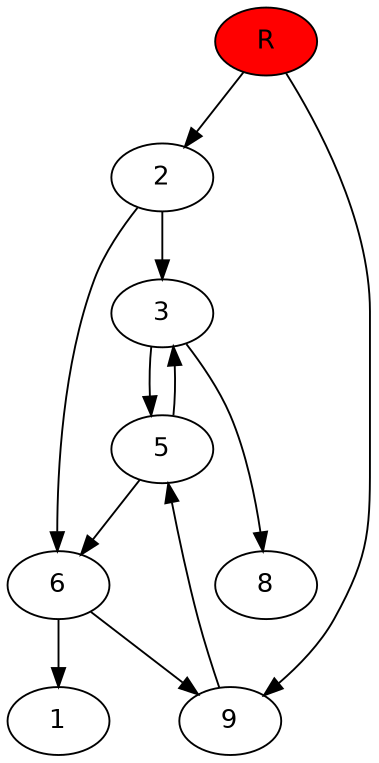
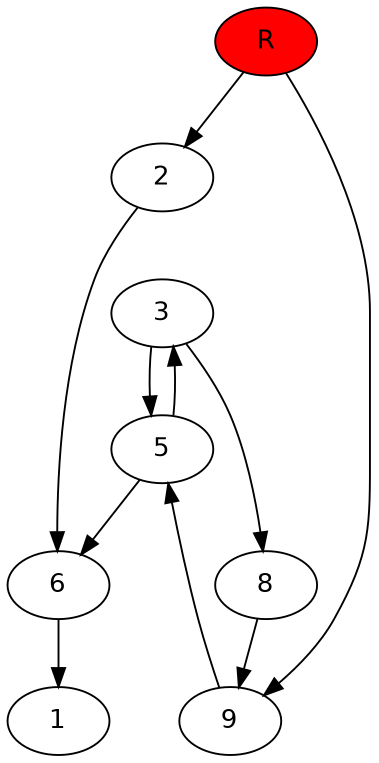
edge "2" -> "3": removed
edge "6" -> "9": now "8" -> "9"
